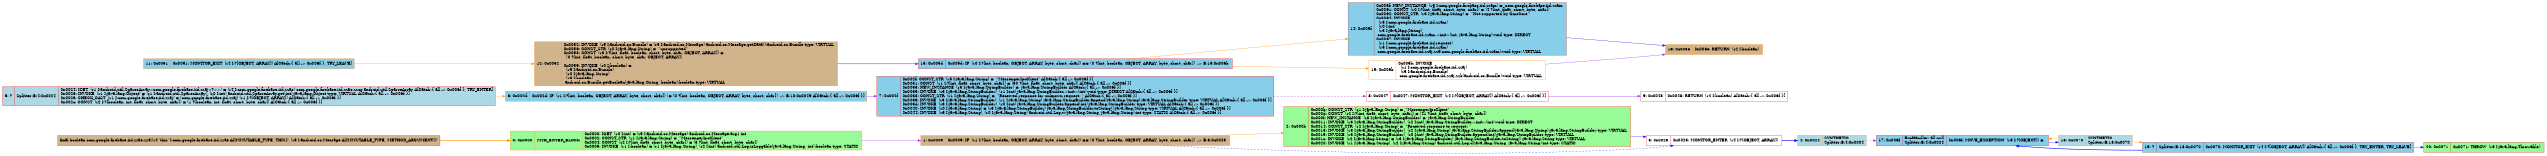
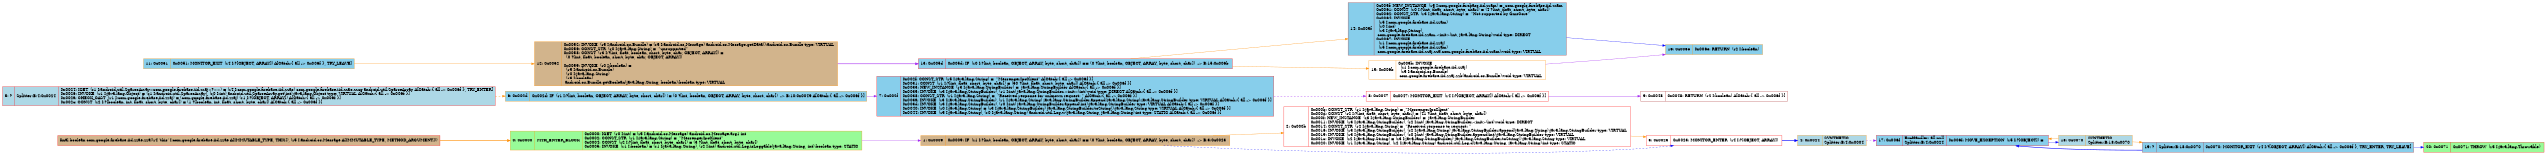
node "14: 0x005f": text "(r1 I:com.google.firebase.iid.request)" -> "(r1 I:com.google.firebase.iid.zzaj)"
node "16: 0x006e": fillcolor tan -> skyblue
node "2: 0x000b": fillcolor palegreen -> white
edge "2: 0x000b" -> "3: 0x0023": color blue -> darkorange
